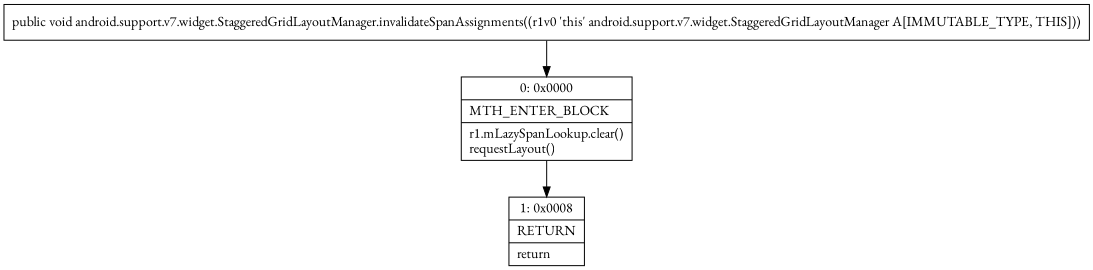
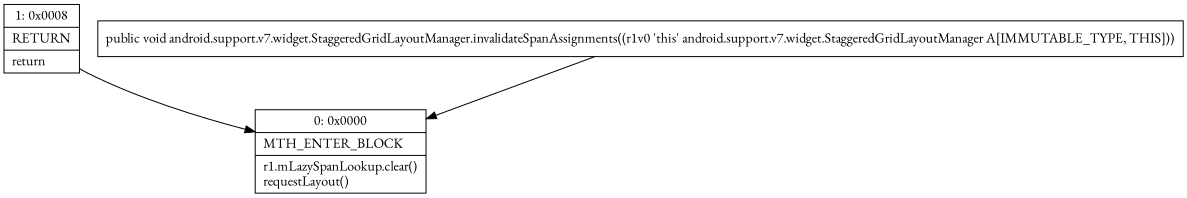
edge "0: 0x0000" -> "1: 0x0008": reversed
